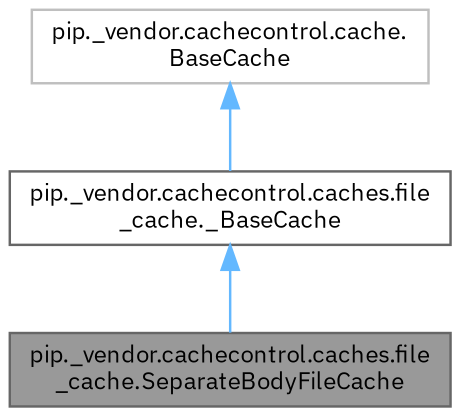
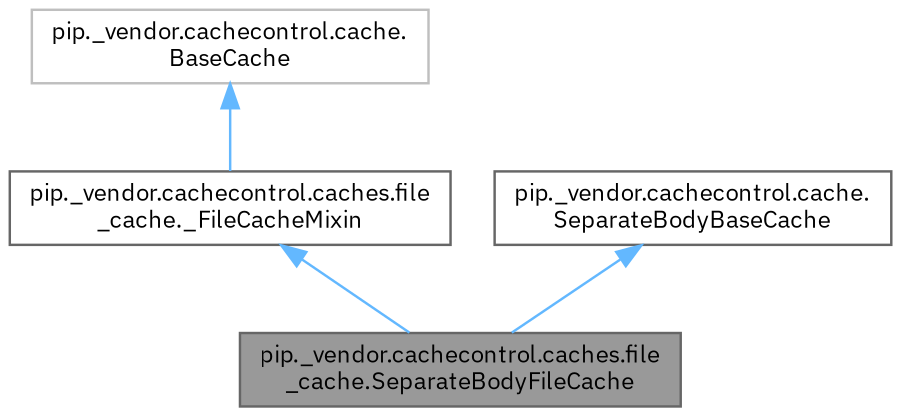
node "pip._vendor.cachecontrol.caches.file _cache._BaseCache": label "pip._vendor.cachecontrol.caches.file _cache._BaseCache" -> "pip._vendor.cachecontrol.caches.file _cache._FileCacheMixin"
node "pip._vendor.cachecontrol.cache. SeparateBodyBaseCache": added
